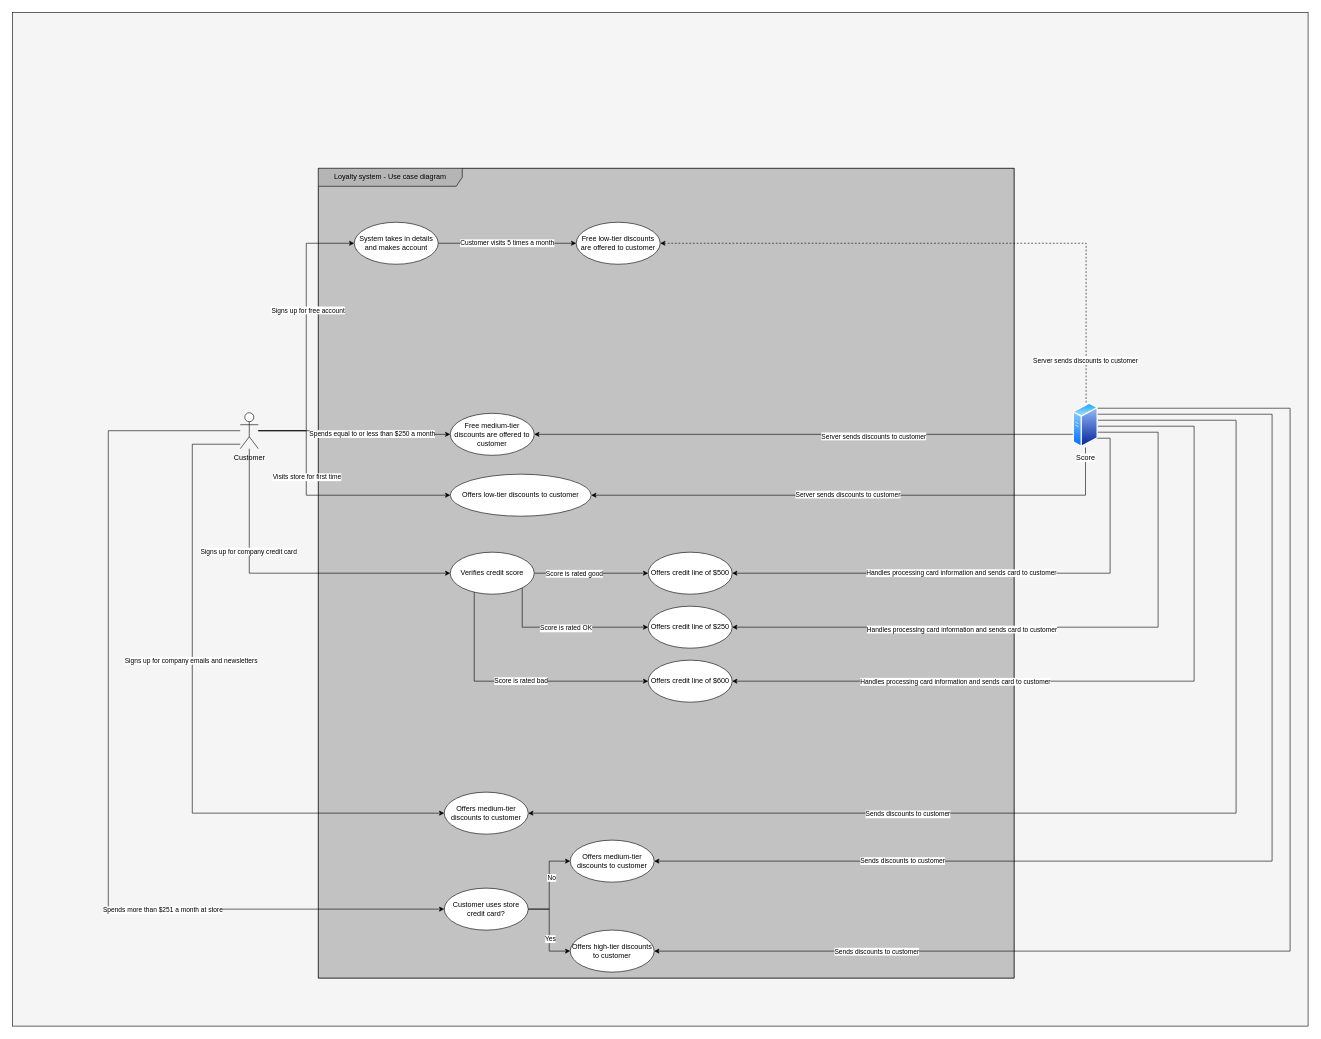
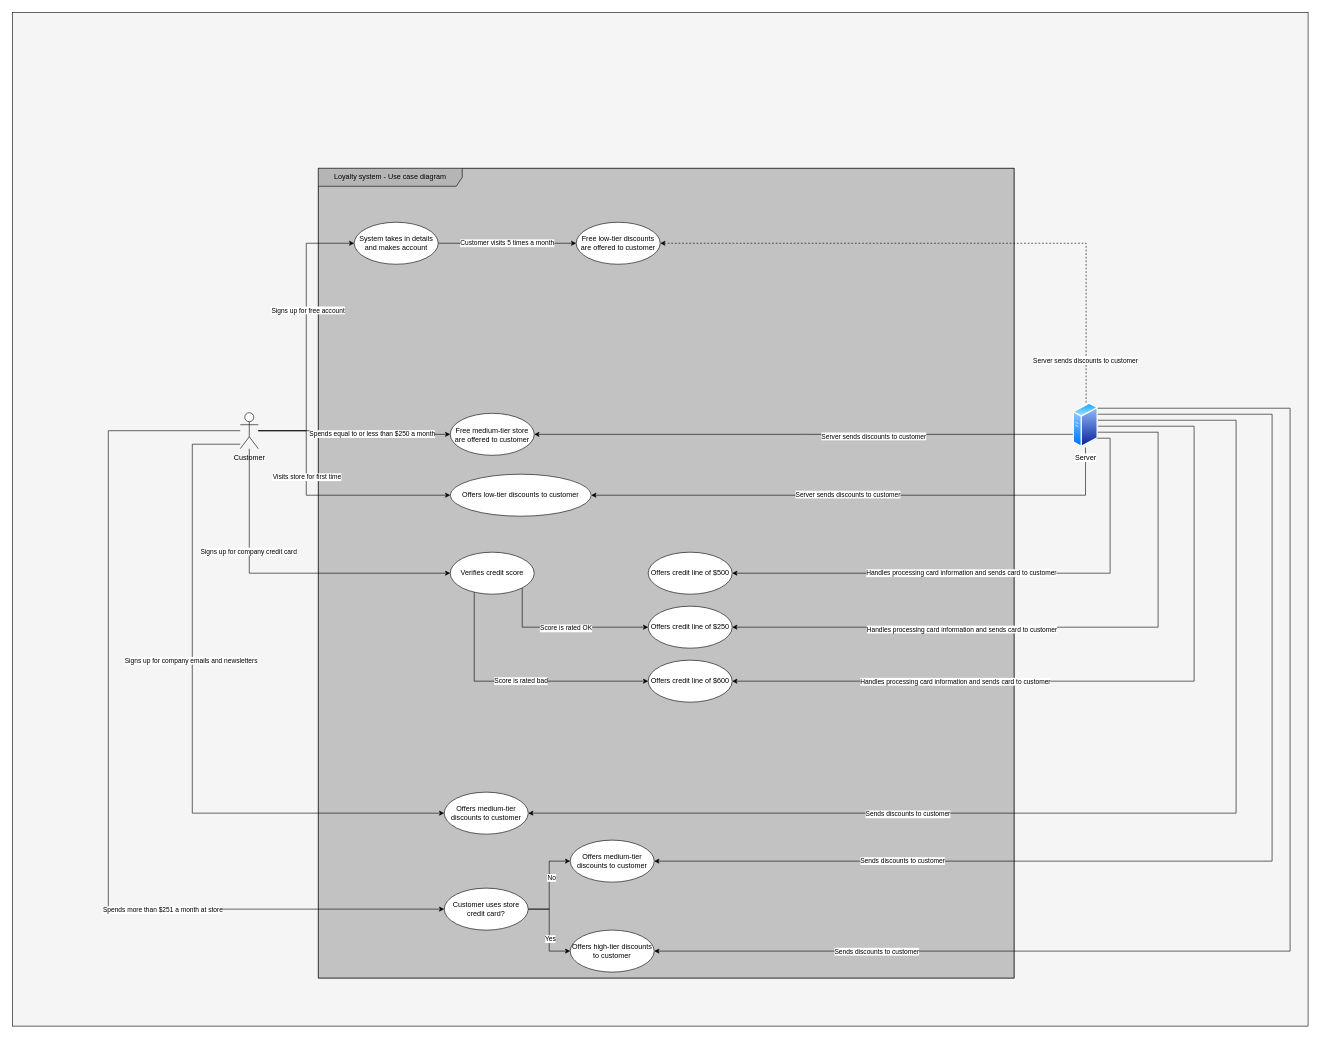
node "Free medium-tier discounts are offered to customer": label "Free medium-tier discounts are offered to customer" -> "Free medium-tier store are offered to customer"
node "Score": label "Score" -> "Server"
edge "Verifies credit score" -> "Offers credit line of $500": removed, label "Score is rated good"
